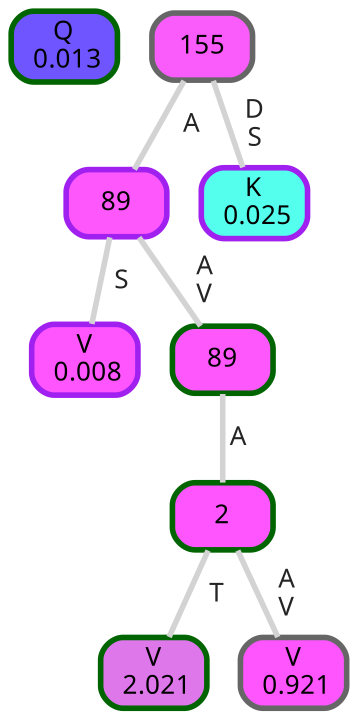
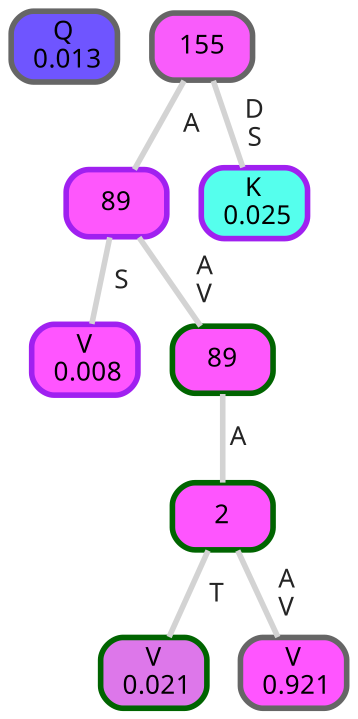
node "Q 0.013": color darkgreen -> gray40
node "V 2.021": label "V 2.021" -> "V 0.021"
